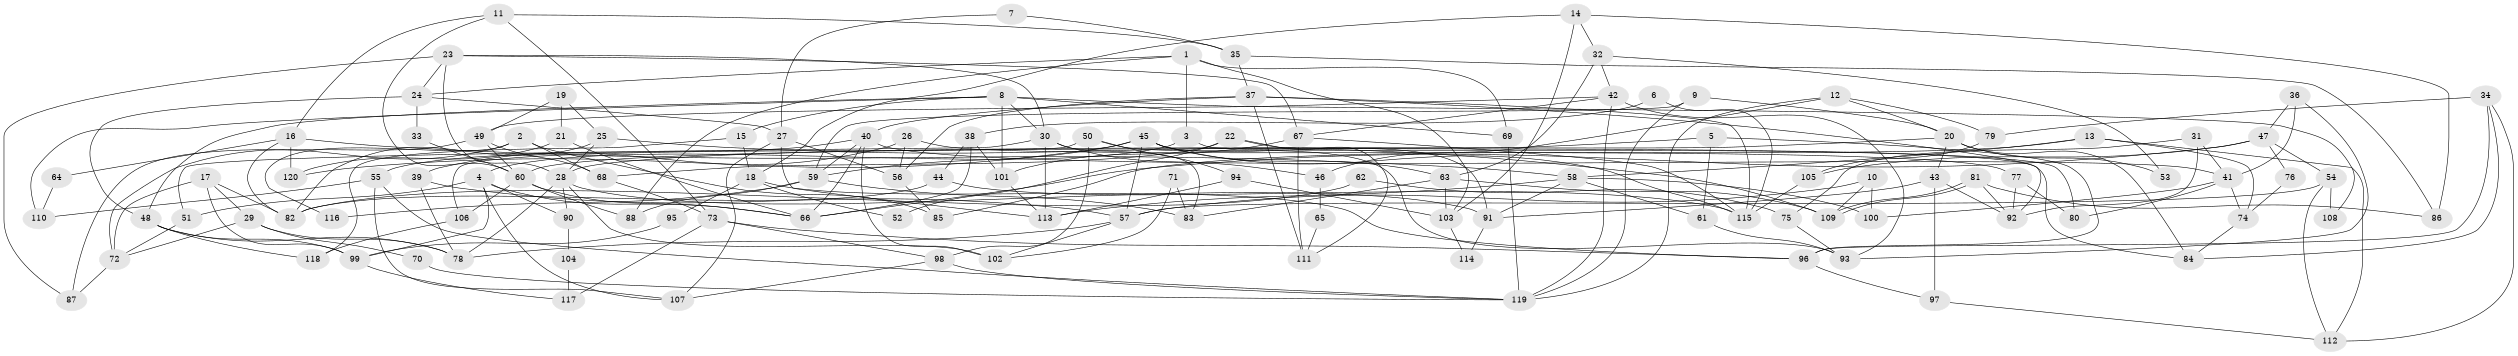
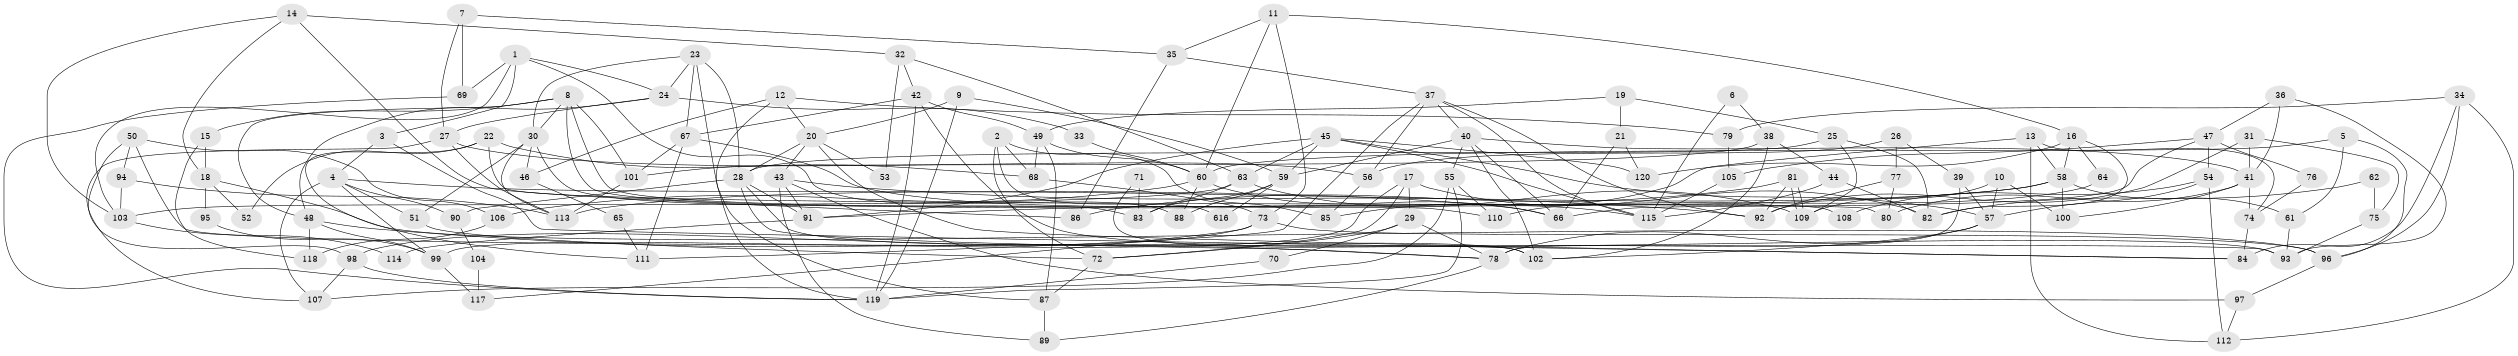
edge "8" -- "69": now "7" -- "69"
edge "38" -- "66": now "38" -- "102"
node "116": label "116" -> "616"
node "89": added
